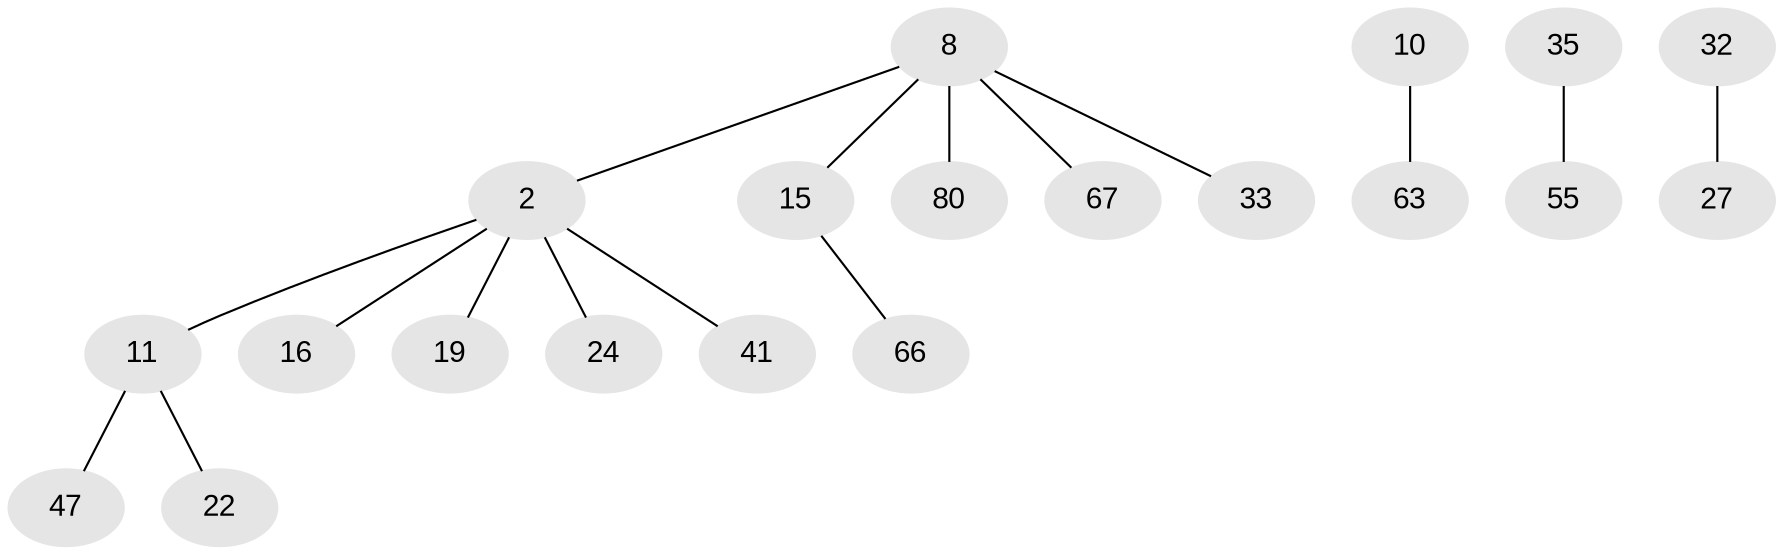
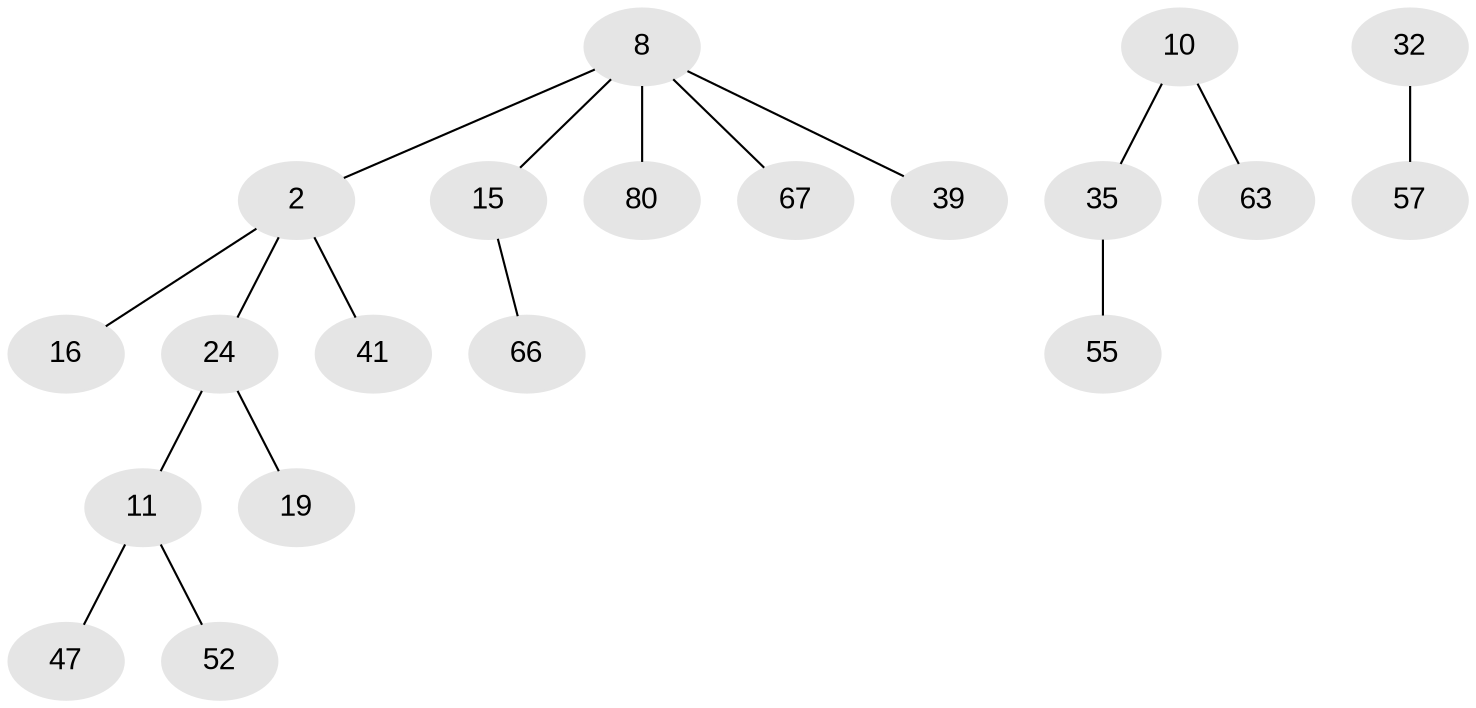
edge "10" -- "35": added
node "33": label "33" -> "39"
node "27": label "27" -> "57"
edge "2" -- "11": now "24" -- "11"
edge "2" -- "19": now "24" -- "19"
node "22": label "22" -> "52"
